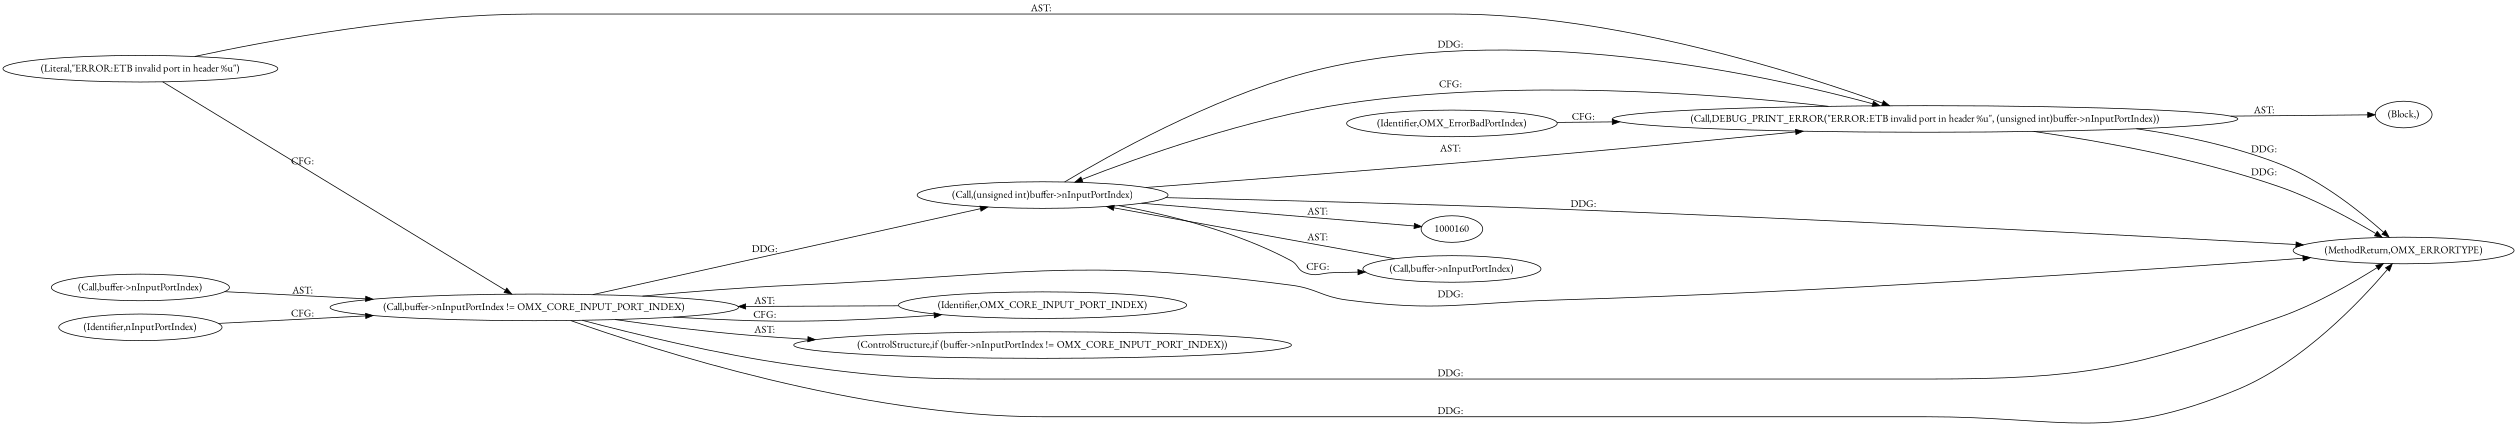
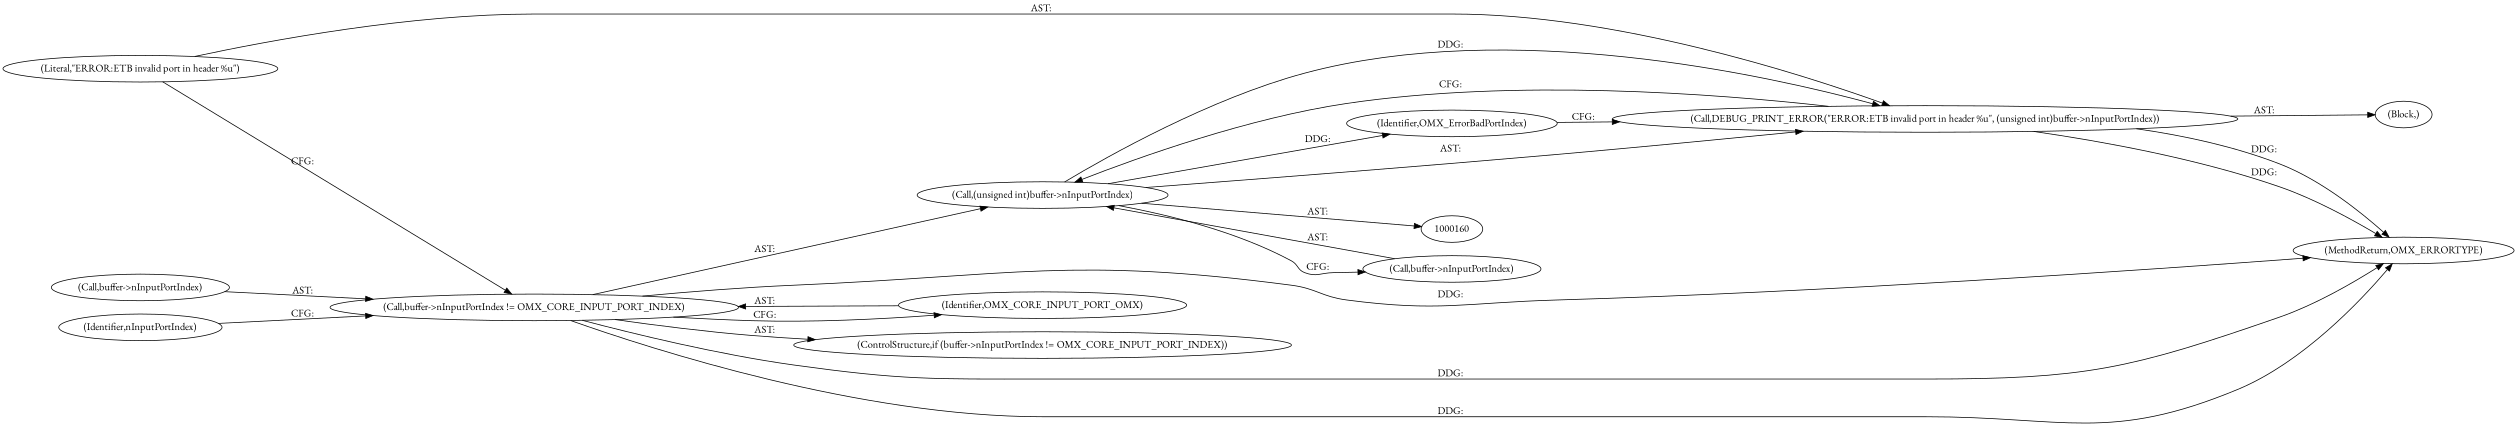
edge "(Call,(unsigned int)buffer->nInputPortIndex)" -> "(MethodReturn,OMX_ERRORTYPE)": now "(Call,(unsigned int)buffer->nInputPortIndex)" -> "(Identifier,OMX_ErrorBadPortIndex)"
edge "(Call,buffer->nInputPortIndex != OMX_CORE_INPUT_PORT_INDEX)" -> "(Call,(unsigned int)buffer->nInputPortIndex)": label "DDG: " -> "AST: "
node "(Identifier,OMX_CORE_INPUT_PORT_INDEX)": label "(Identifier,OMX_CORE_INPUT_PORT_INDEX)" -> "(Identifier,OMX_CORE_INPUT_PORT_OMX)"
